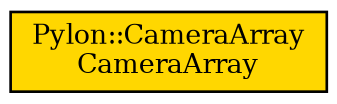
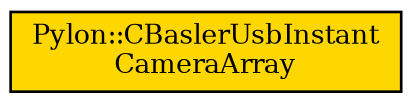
node "Pylon::CameraArray CameraArray": label "Pylon::CameraArray CameraArray" -> "Pylon::CBaslerUsbInstant CameraArray"
